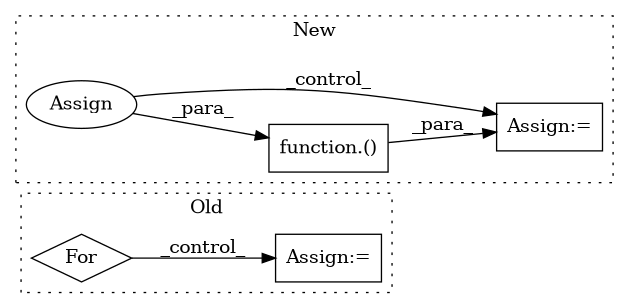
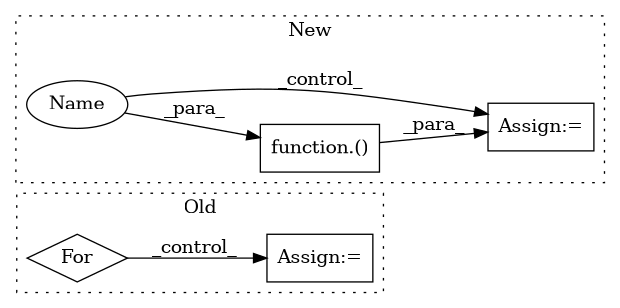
node "Assign": label "Assign" -> "Name"
